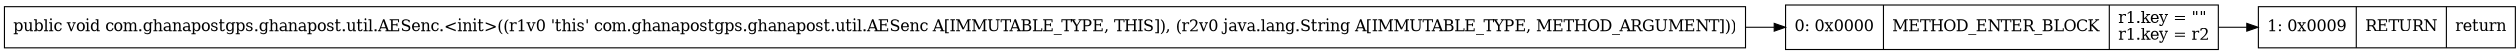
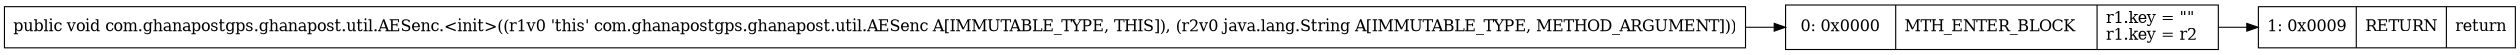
node "0: 0x0000": text "METHOD_ENTER_BLOCK" -> "MTH_ENTER_BLOCK"
